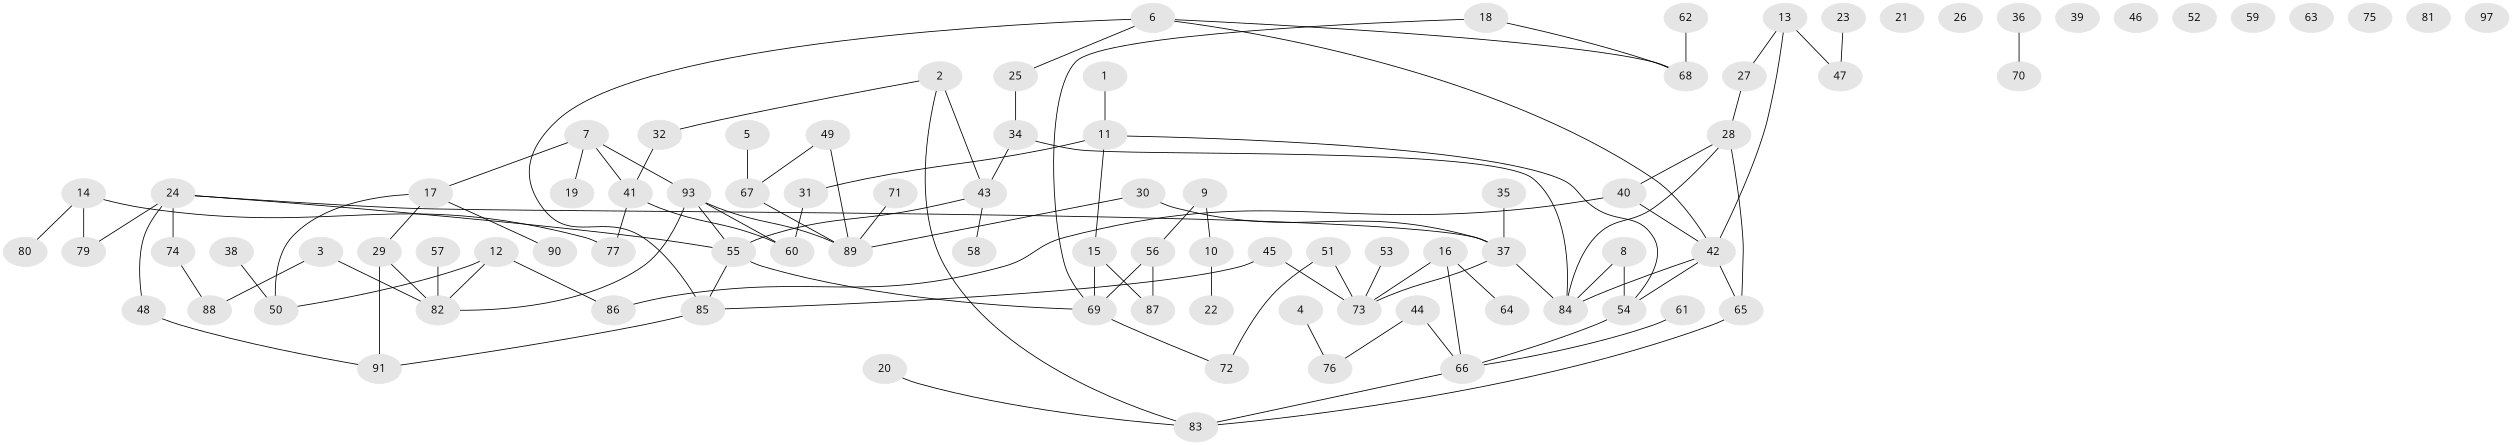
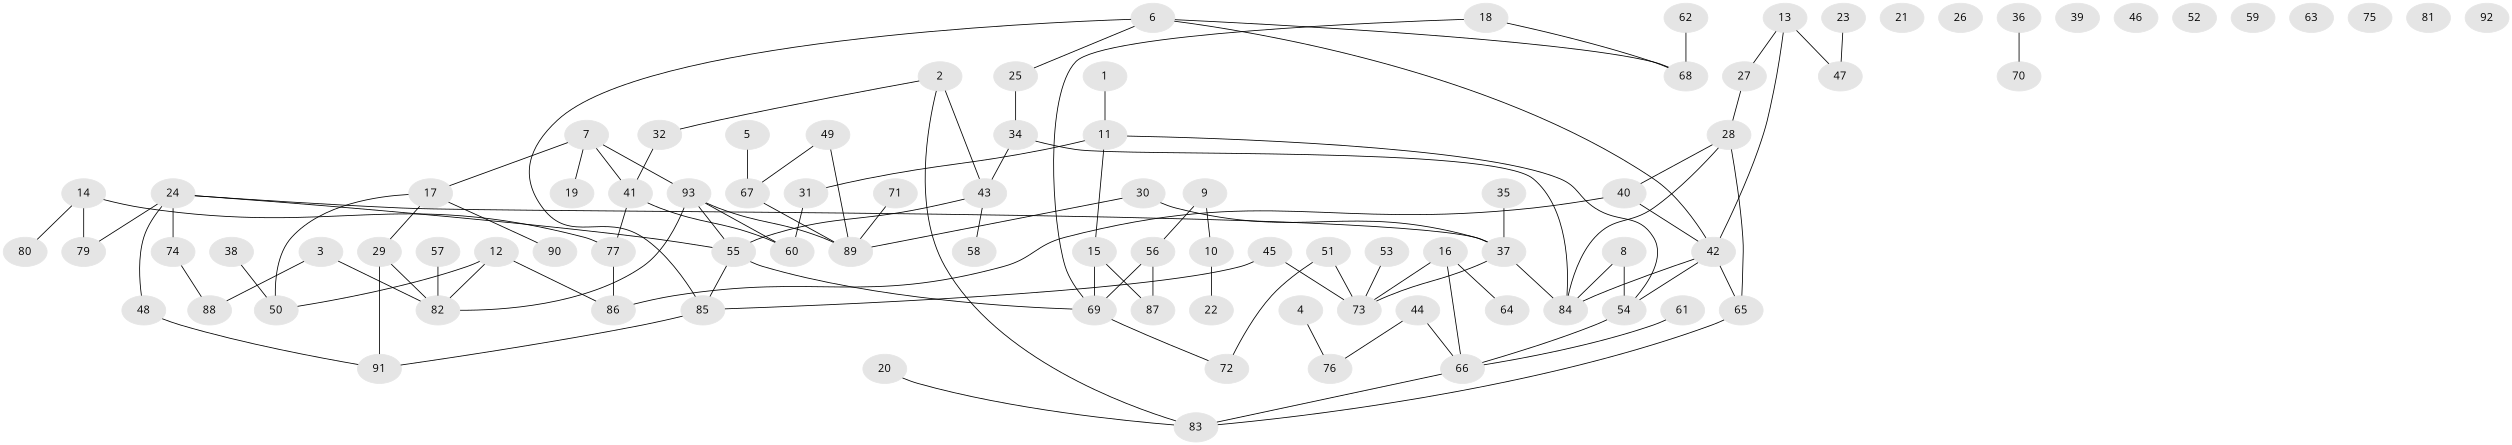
node "97": label "97" -> "92"
edge "77" -- "86": added
